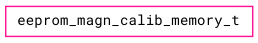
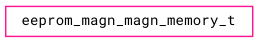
node "eeprom_magn_calib_memory_t": label "eeprom_magn_calib_memory_t" -> "eeprom_magn_magn_memory_t"
